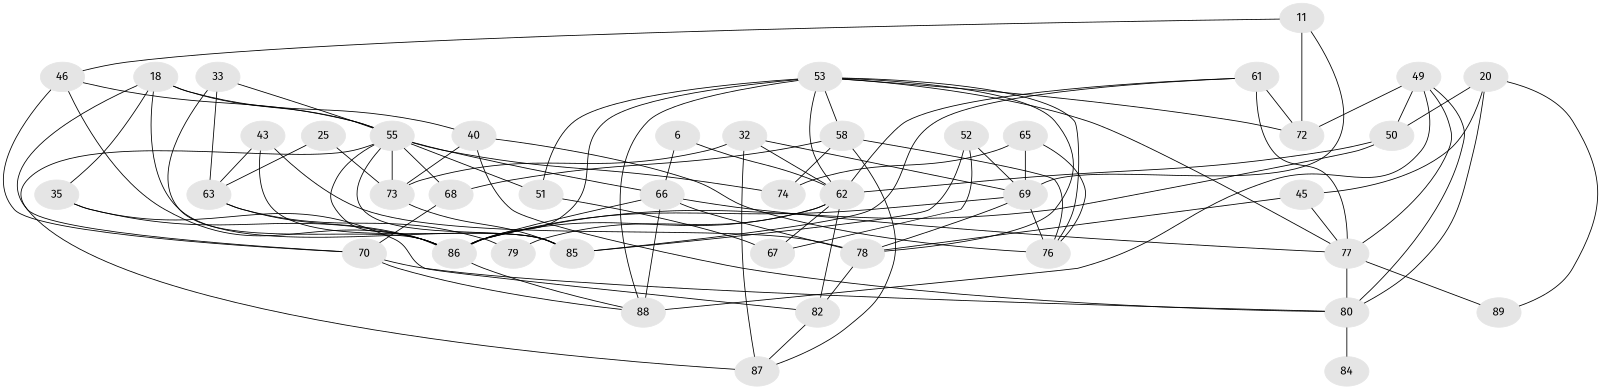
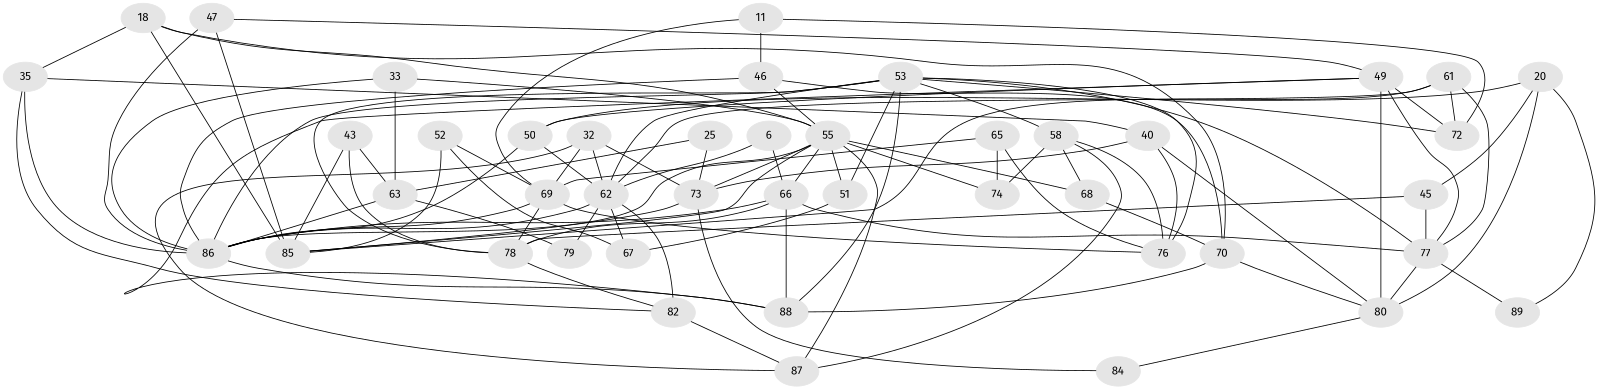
node "47": added
edge "18" -- "40": now "35" -- "40"
edge "73" -- "84": added
